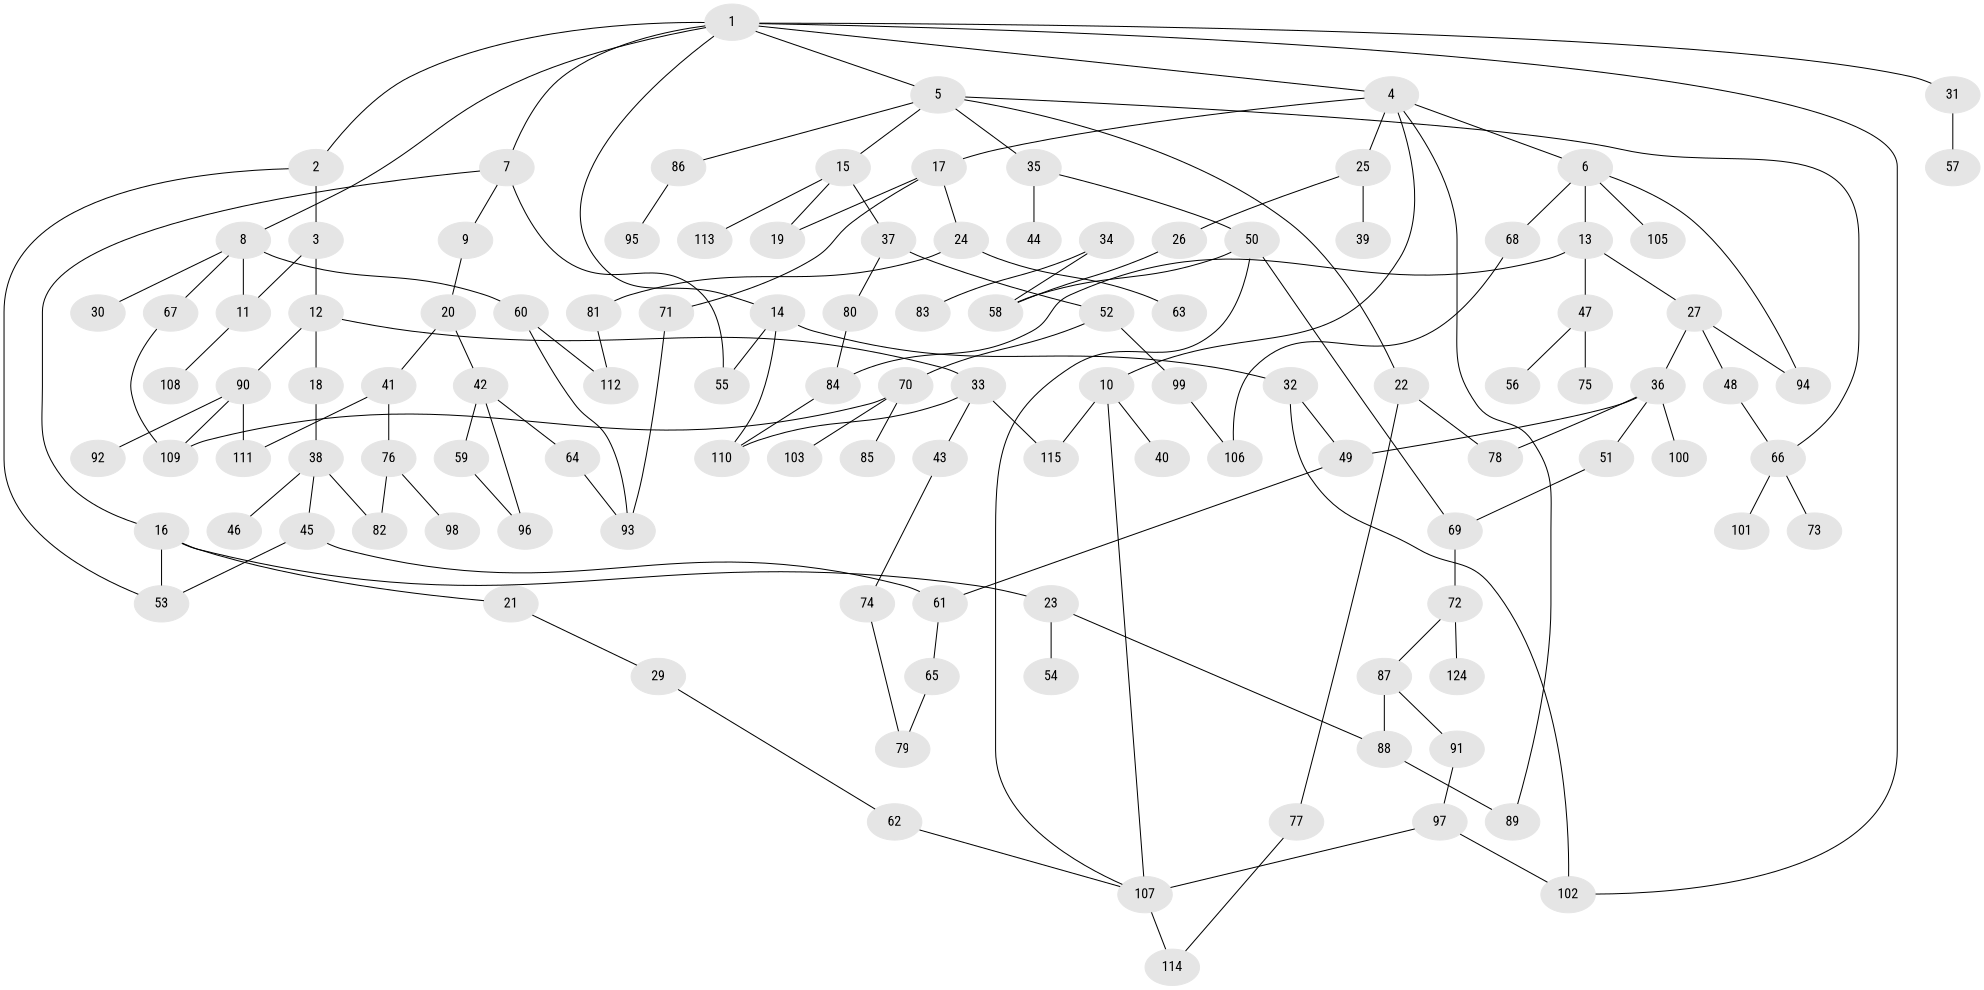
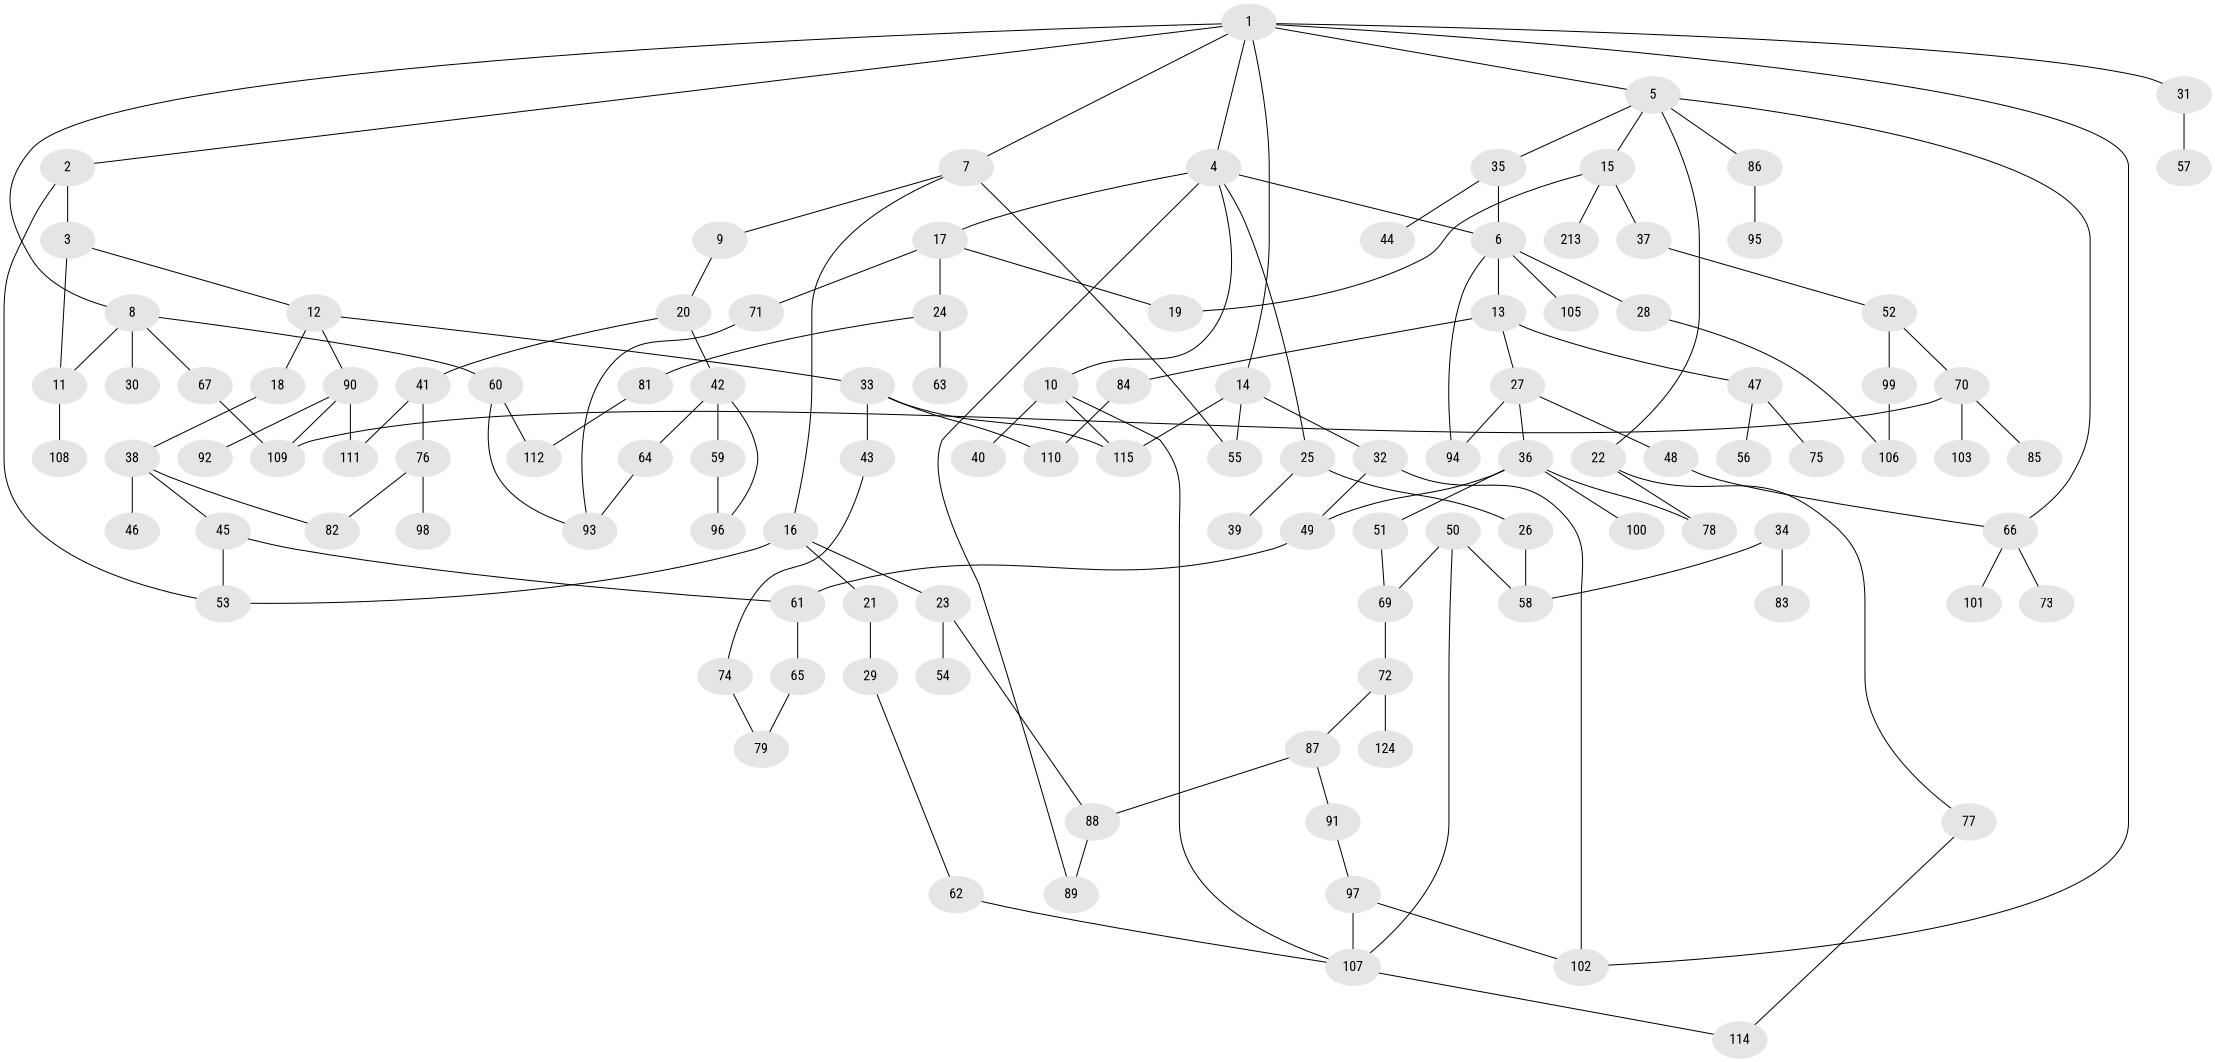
edge "35" -- "50": now "35" -- "6"
node "113": label "113" -> "213"
node "68": label "68" -> "28"
node "80": removed
edge "14" -- "110": now "14" -- "115"
